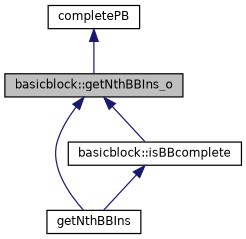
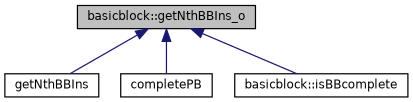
edge "basicblock::getNthBBIns_o" -> "completePB": reversed
edge "getNthBBIns" -> "basicblock::isBBcomplete": removed
